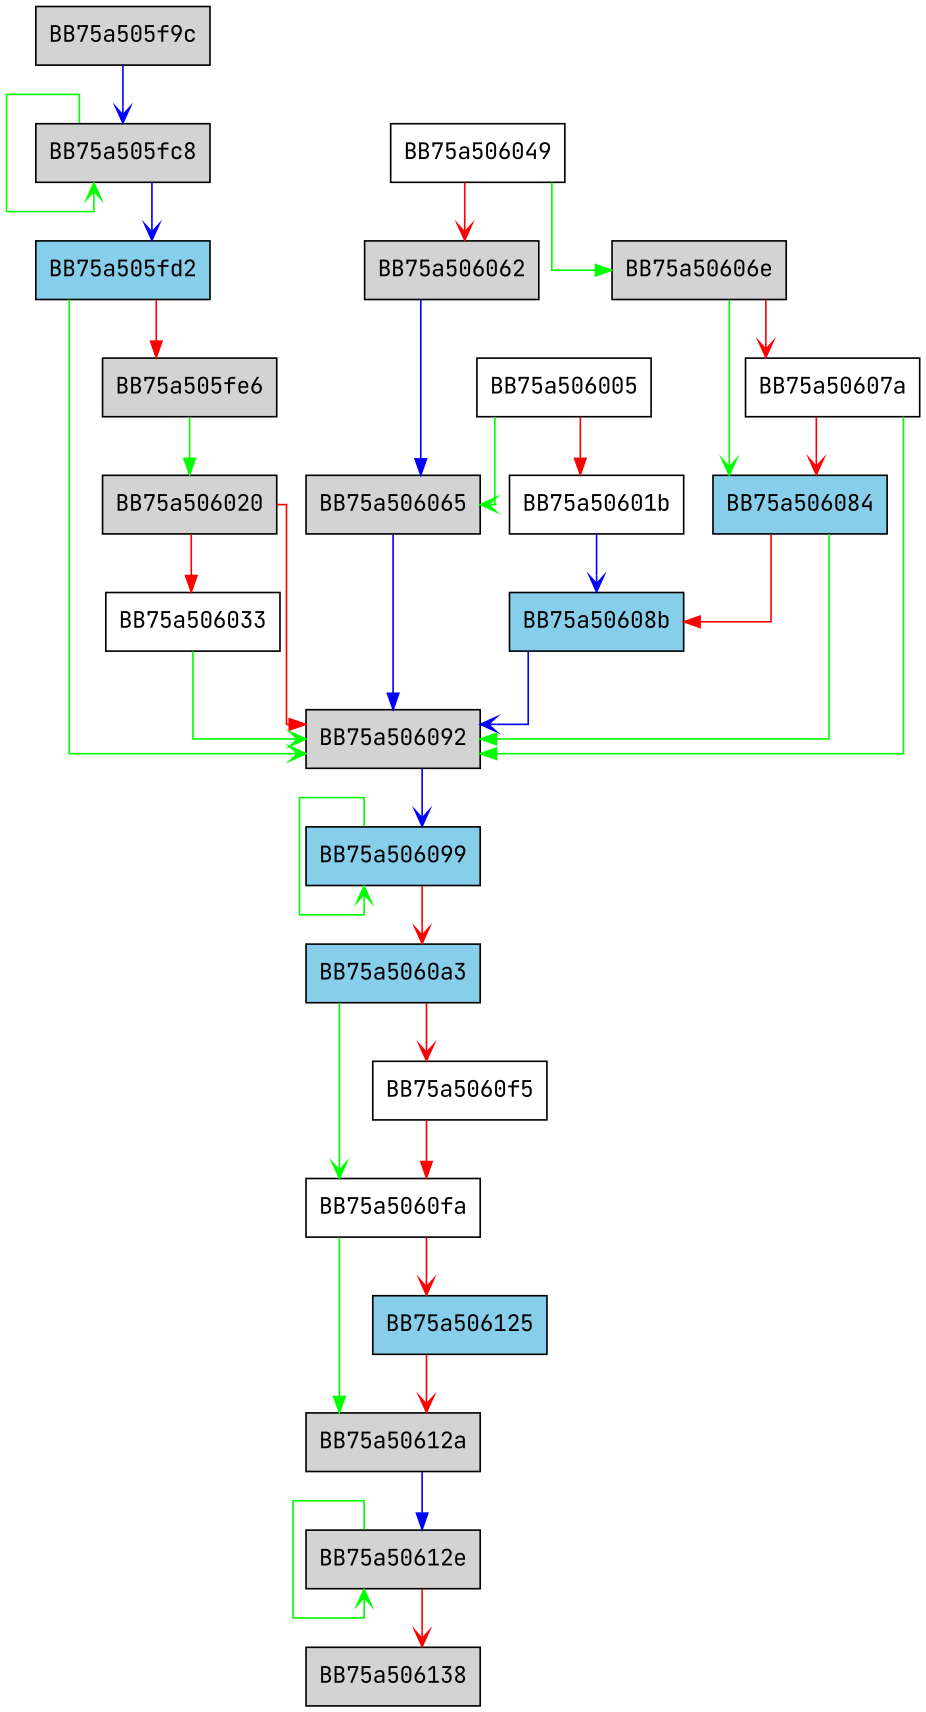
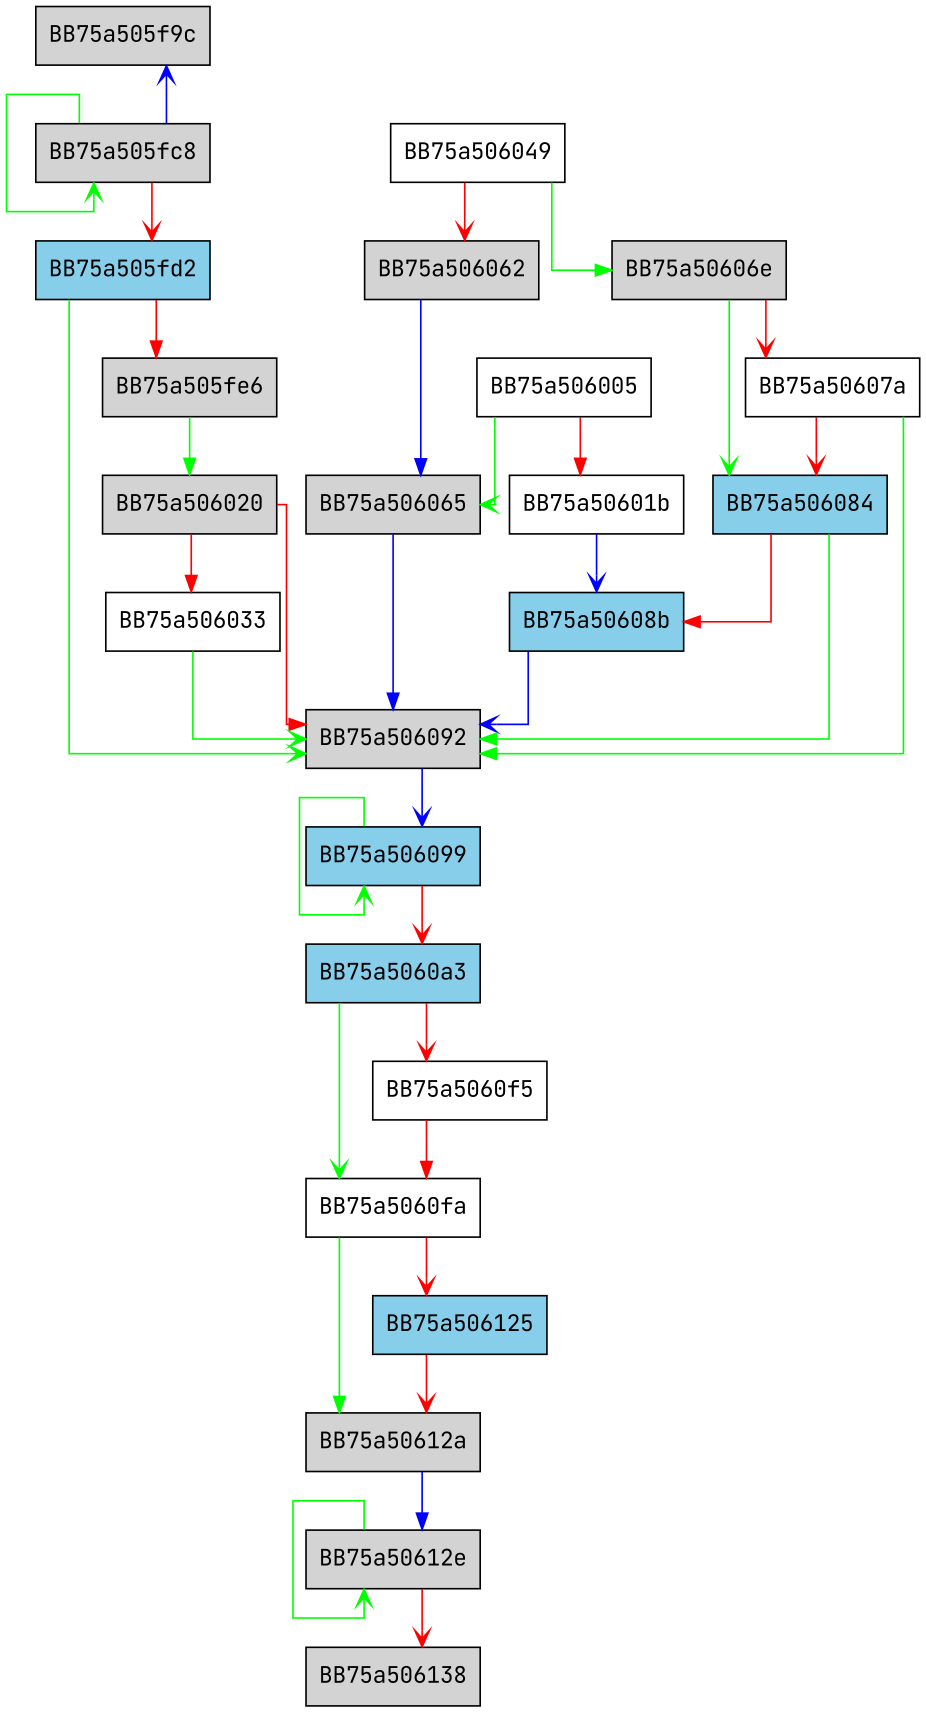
edge "BB75a505f9c" -> "BB75a505fc8": reversed
edge "BB75a505fc8" -> "BB75a505fd2": color blue -> red
